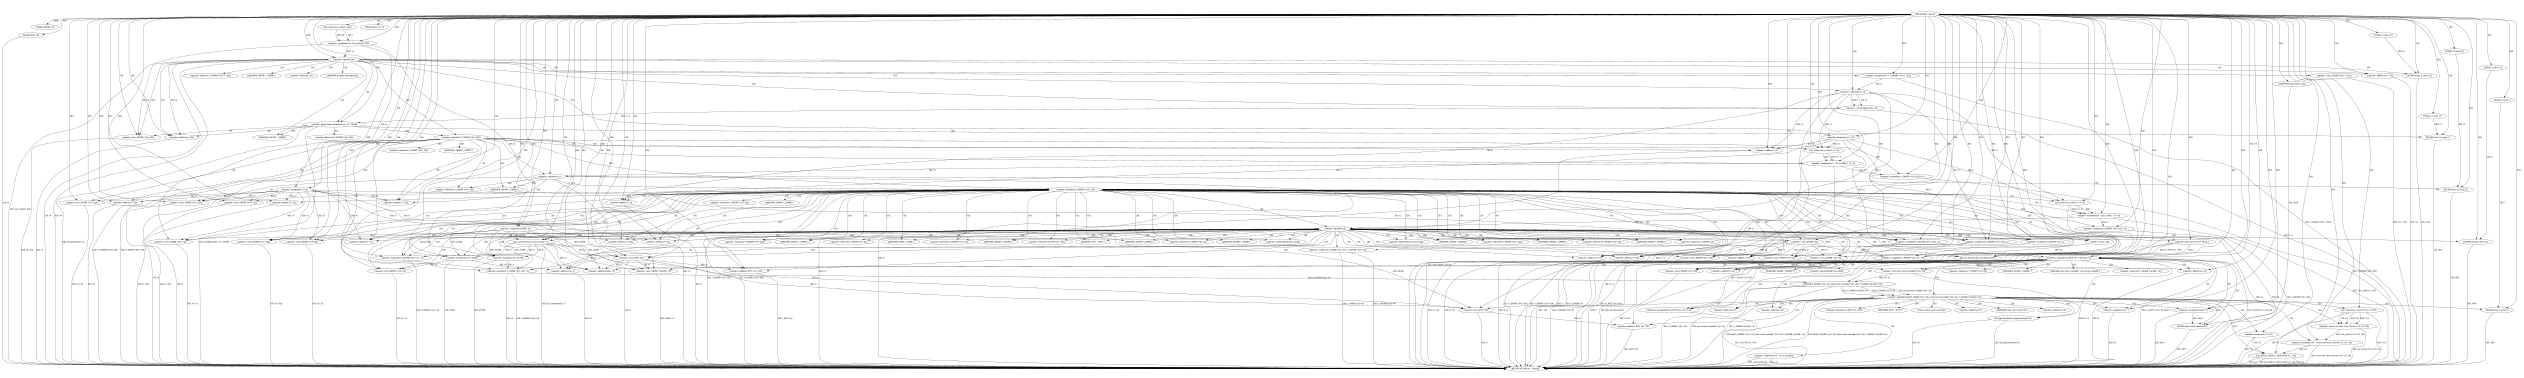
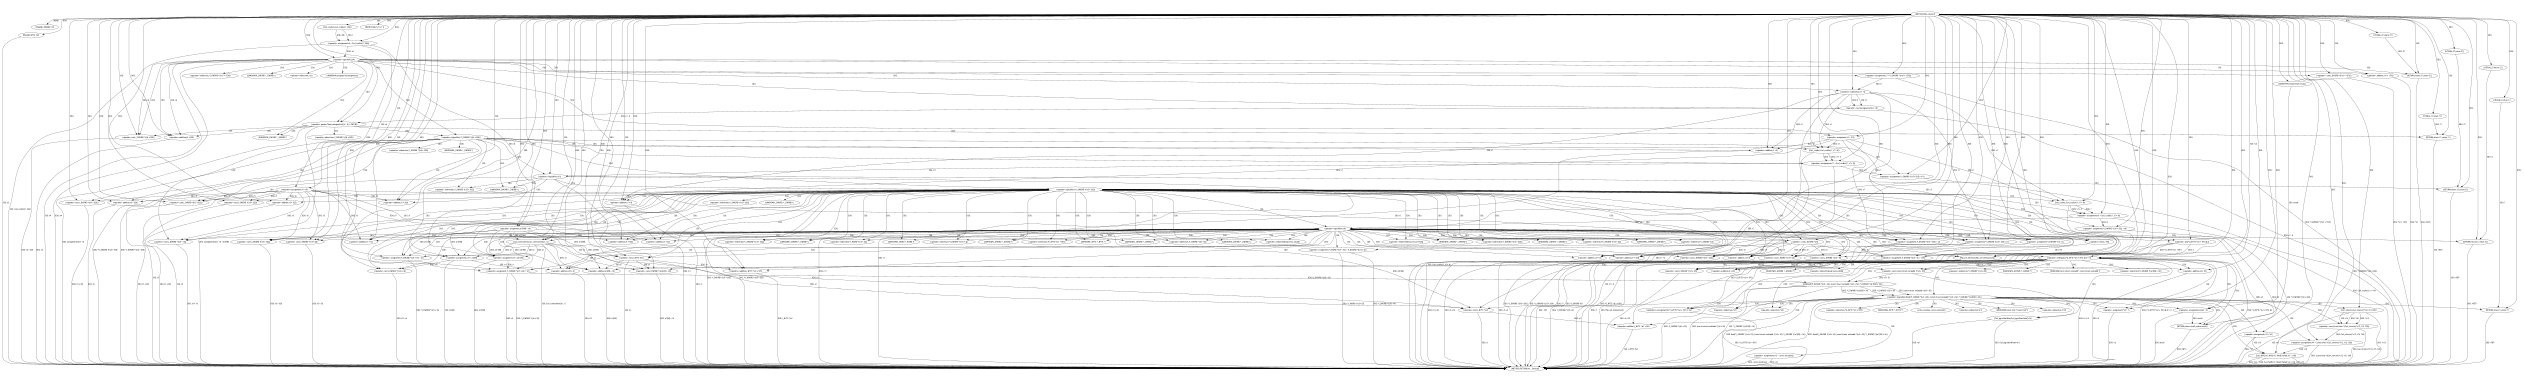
edge "(METHOD,tftp_connect)" -> "(<operator>.cast,(_DWORD *)(*a1 + 1576))": added, label "DDG:"
edge "(<operator>.addition,a1[20] + 16)" -> "(METHOD_RETURN,int __fastcall)": added, label "DDG: a1[20]"
